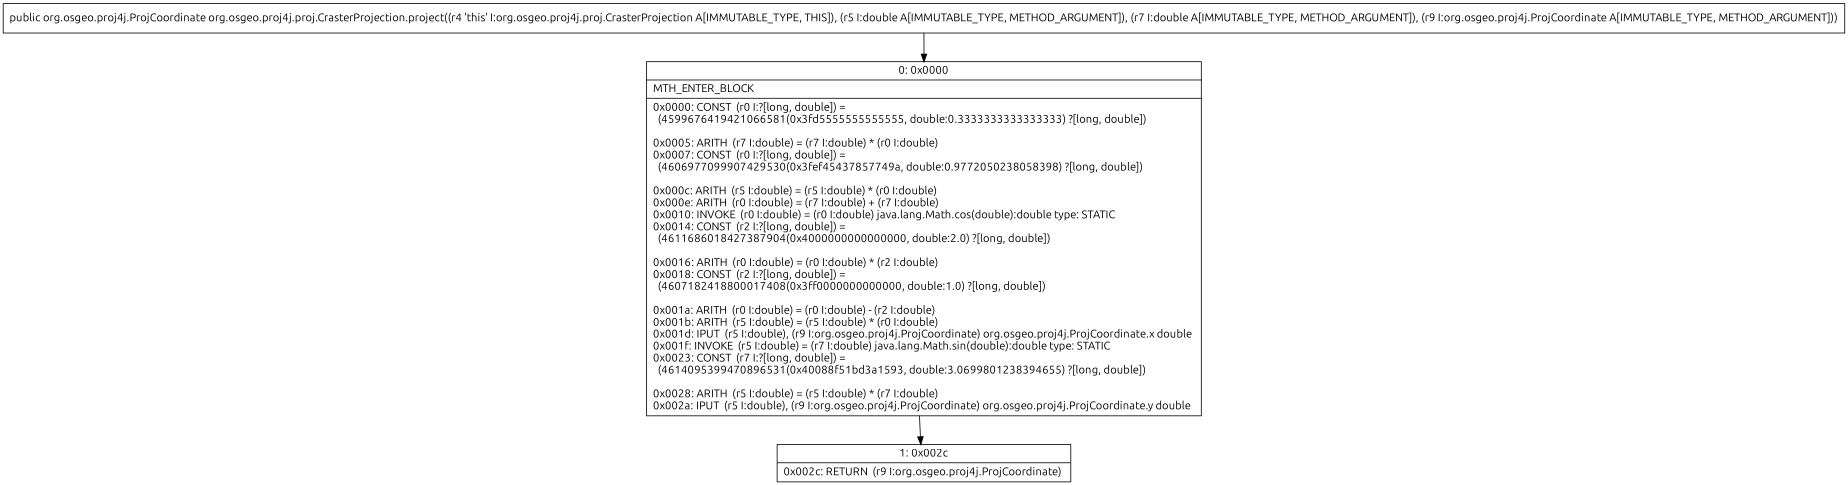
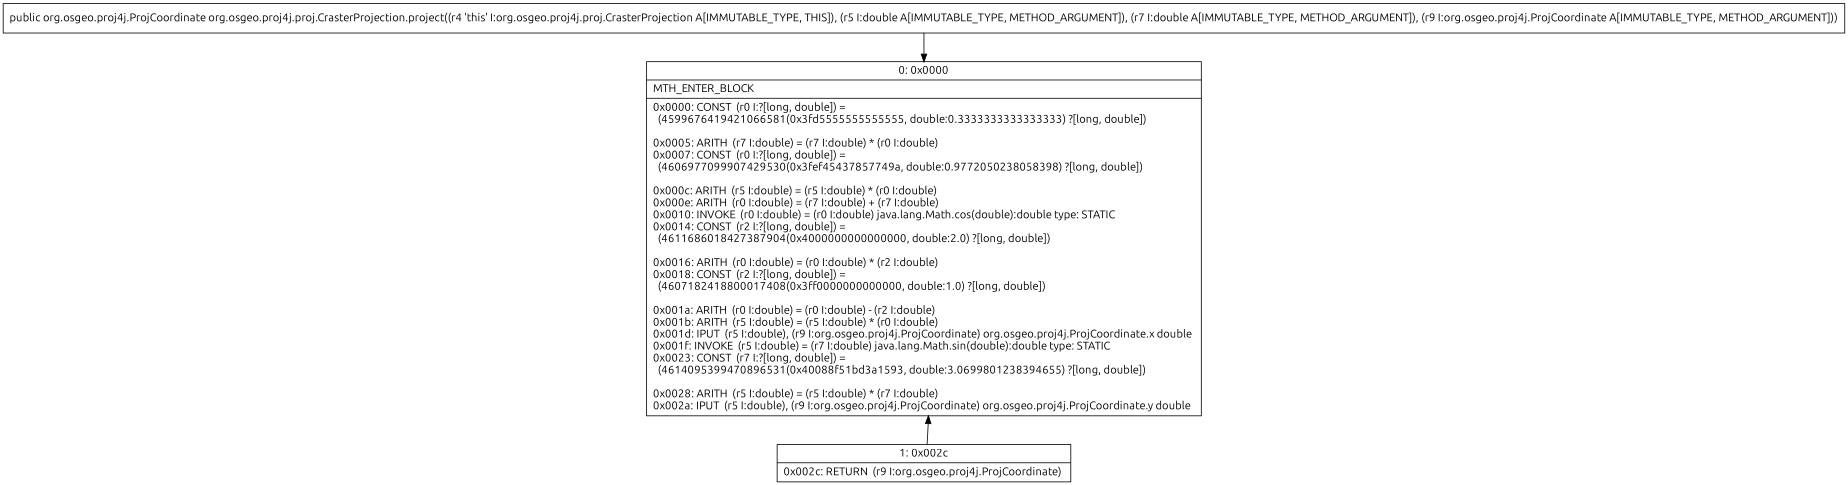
edge "0: 0x0000" -> "1: 0x002c": reversed
